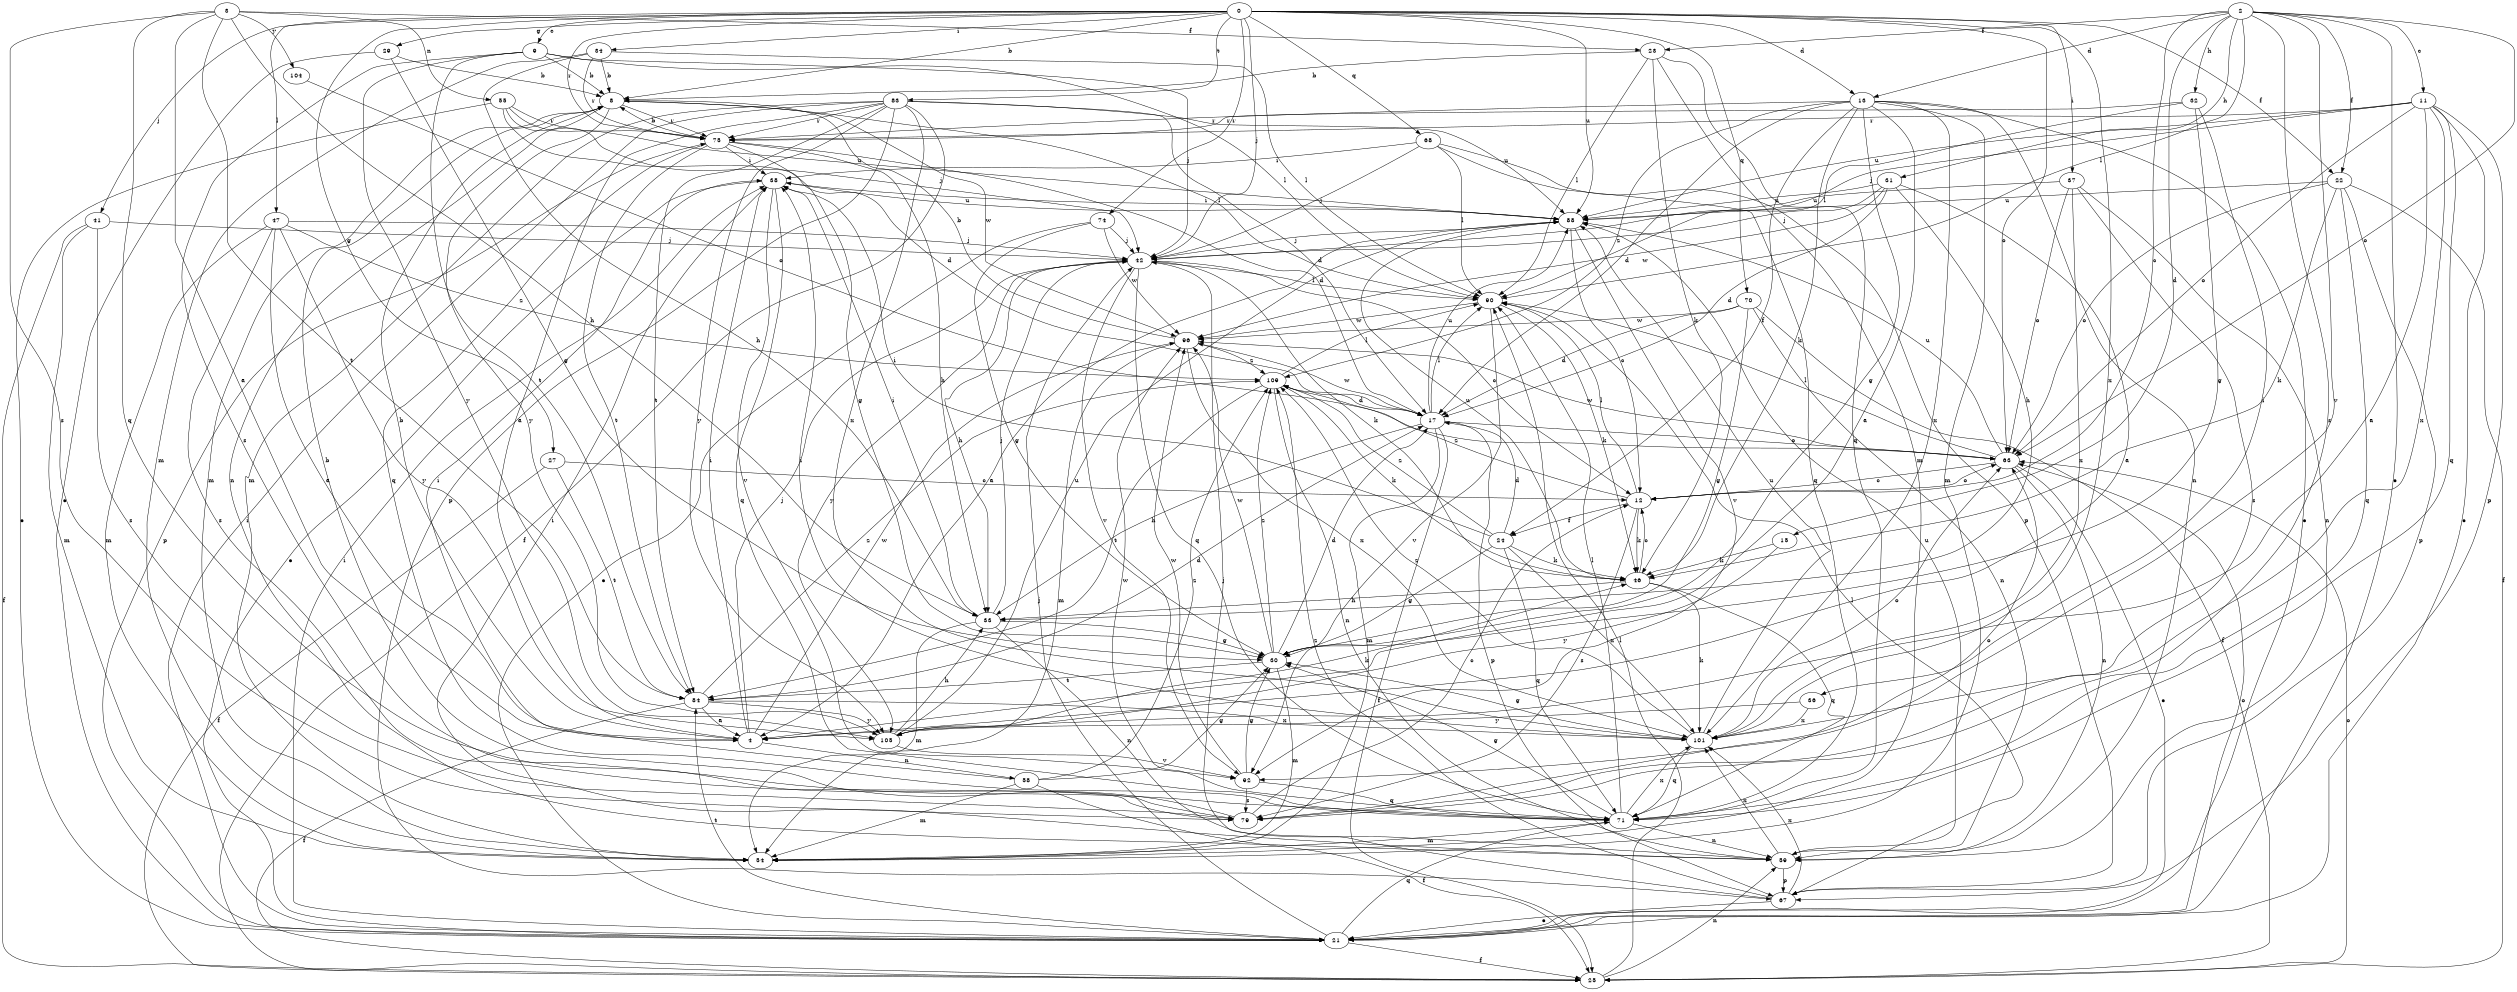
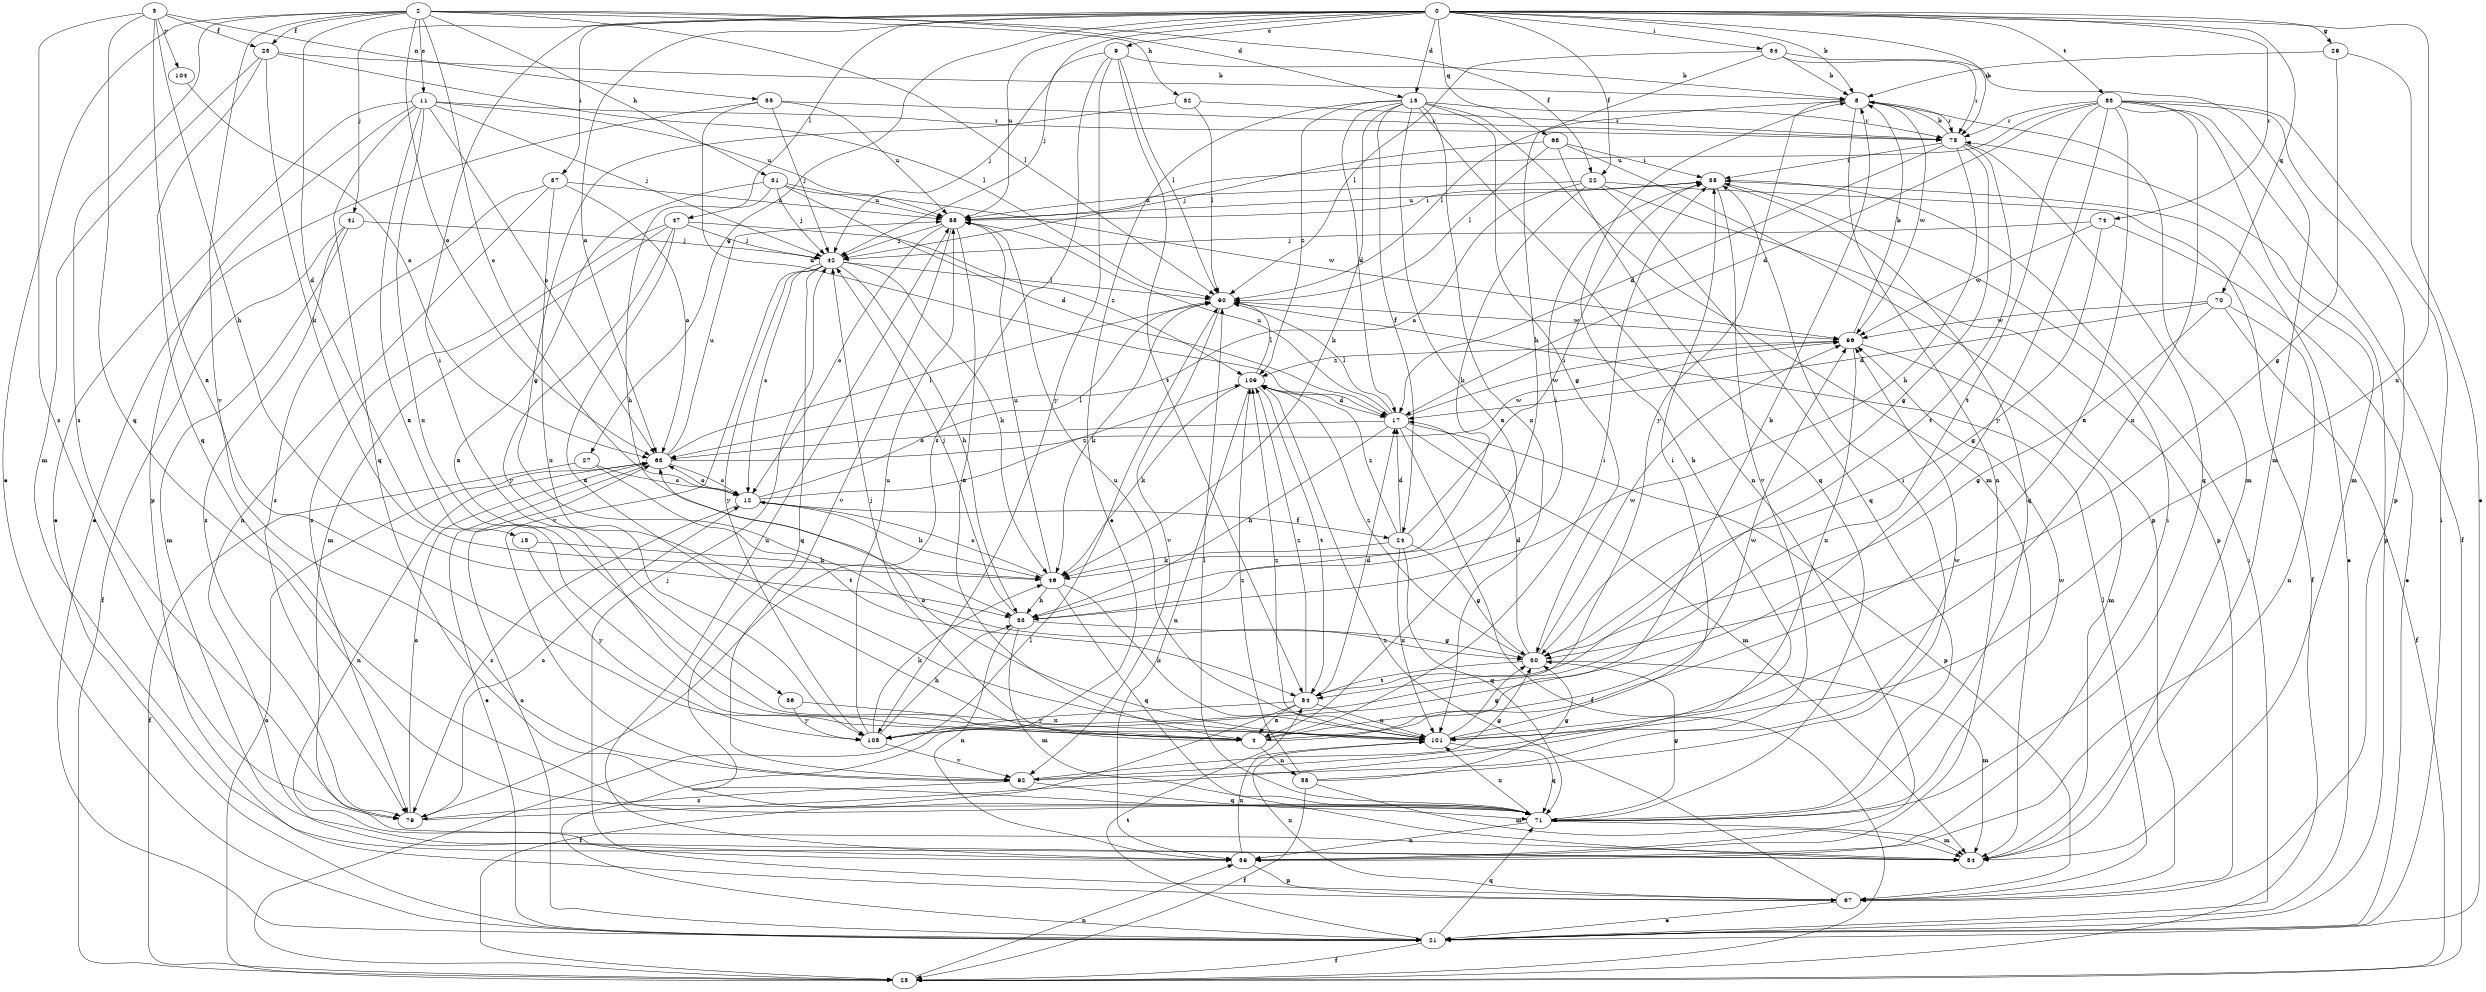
edge "3" -> "84": removed, label "t"
edge "32" -> "36": now "0" -> "36"
edge "21" -> "42": removed, label "j"
